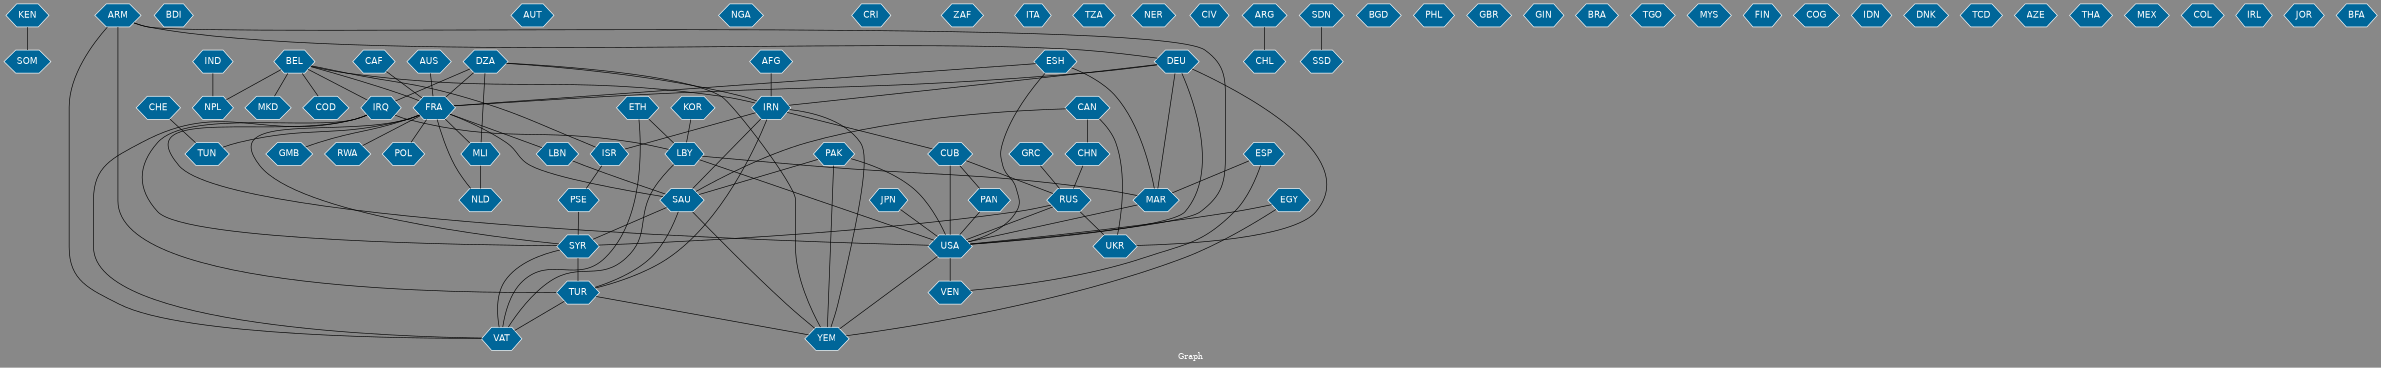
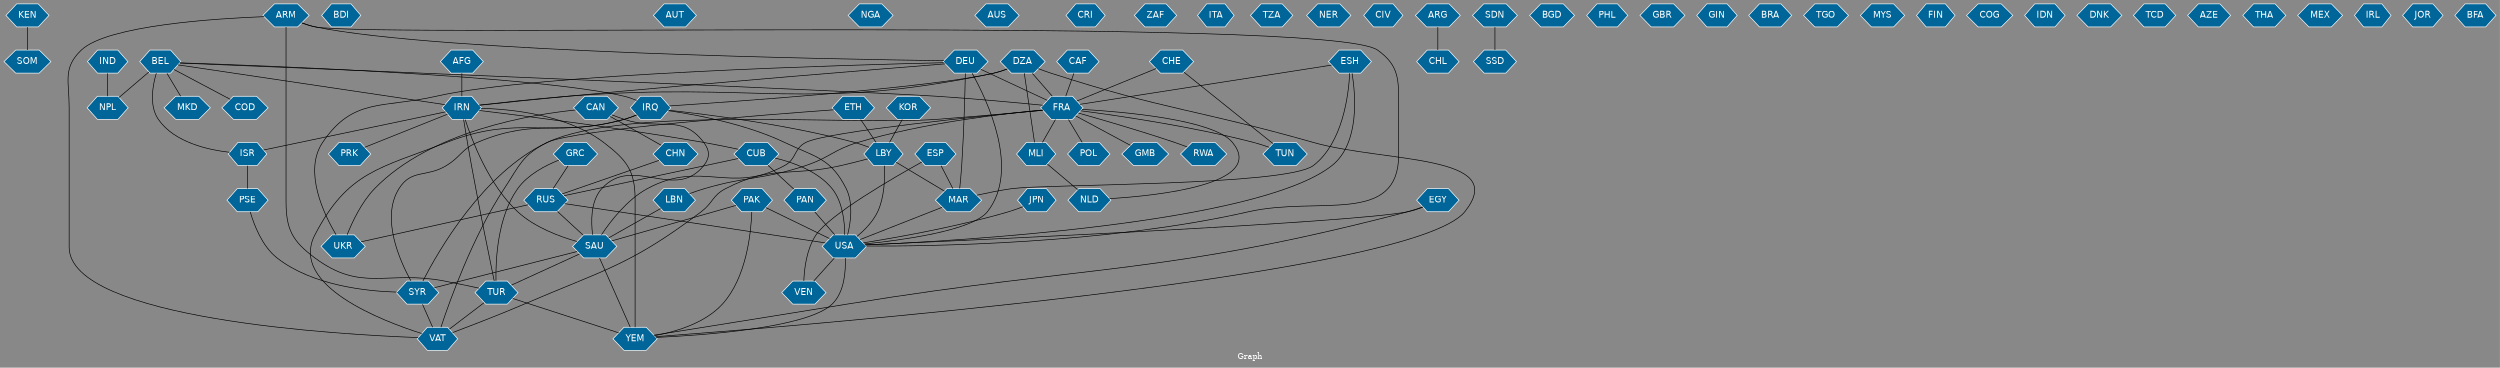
node "COL": removed
edge "AUS" -- "FRA": now "CHE" -- "FRA"
node "PRK": added
edge "RUS" -- "SYR": now "RUS" -- "SAU"
edge "SYR" -- "TUR": now "GRC" -- "TUR"
